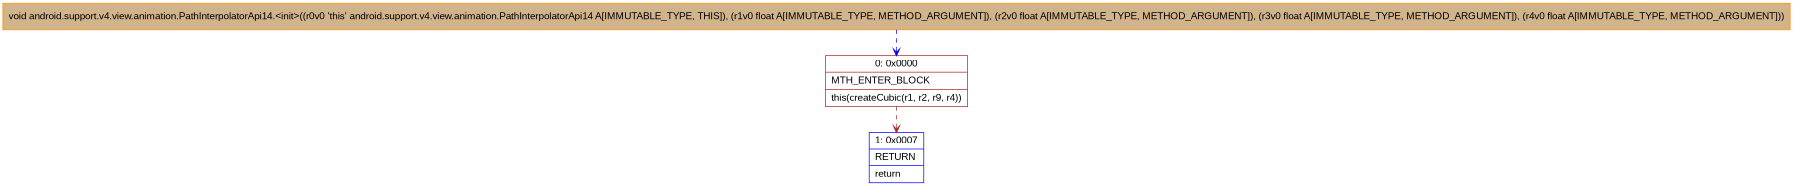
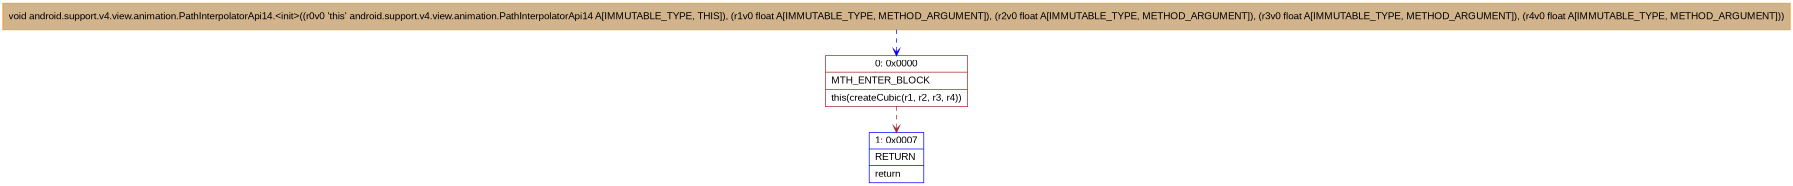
node "0: 0x0000": text "this(createCubic(r1, r2, r9, r4))" -> "this(createCubic(r1, r2, r3, r4))"
